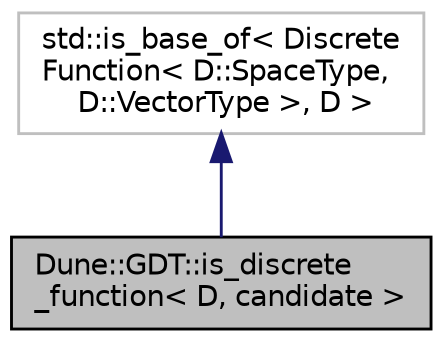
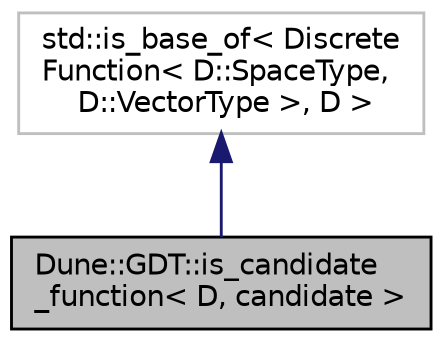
node "Dune::GDT::is_discrete _function< D, candidate >": label "Dune::GDT::is_discrete _function< D, candidate >" -> "Dune::GDT::is_candidate _function< D, candidate >"
